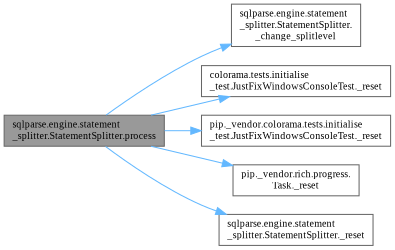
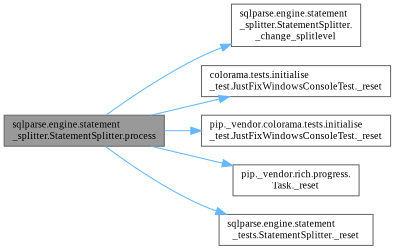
node "sqlparse.engine.statement _splitter.StatementSplitter._reset": label "sqlparse.engine.statement _splitter.StatementSplitter._reset" -> "sqlparse.engine.statement _tests.StatementSplitter._reset"
